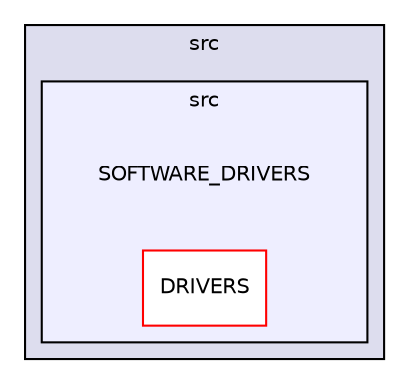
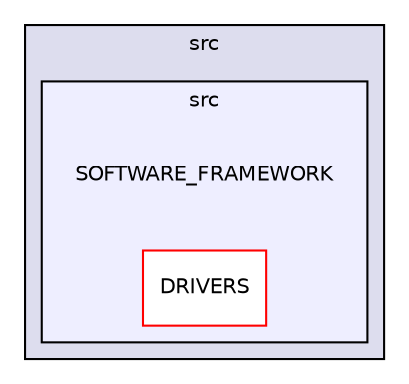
node "SOFTWARE_DRIVERS": label "SOFTWARE_DRIVERS" -> "SOFTWARE_FRAMEWORK"
